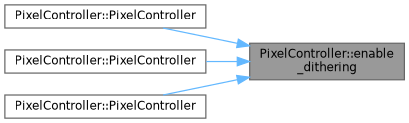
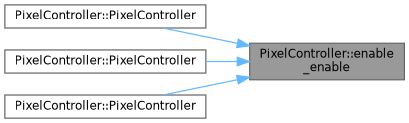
node "PixelController::enable _dithering": label "PixelController::enable _dithering" -> "PixelController::enable _enable"
